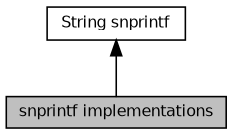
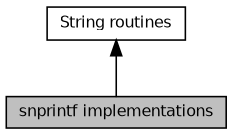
node "String snprintf": label "String snprintf" -> "String routines"
